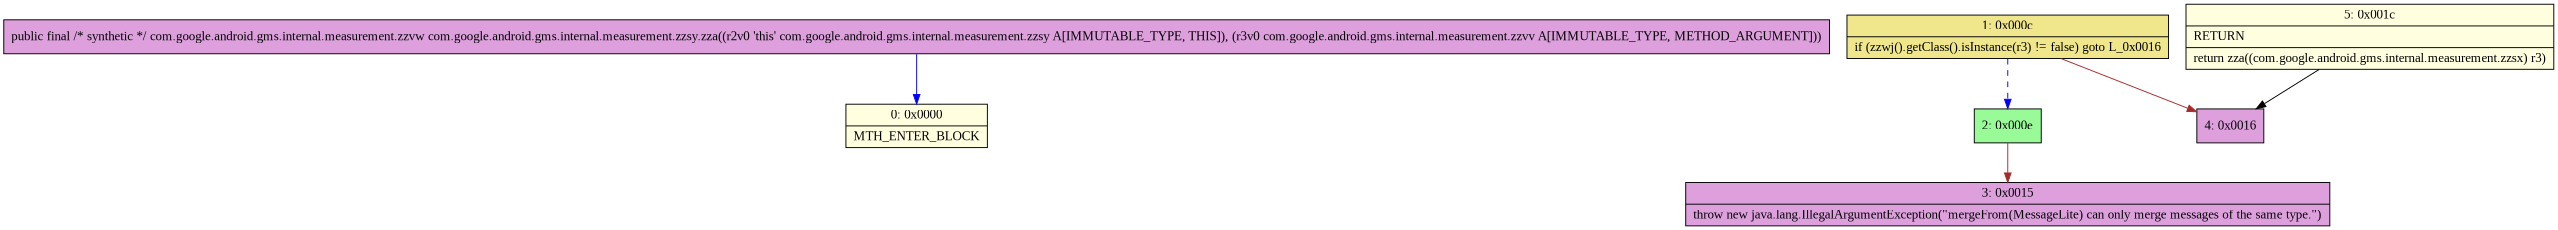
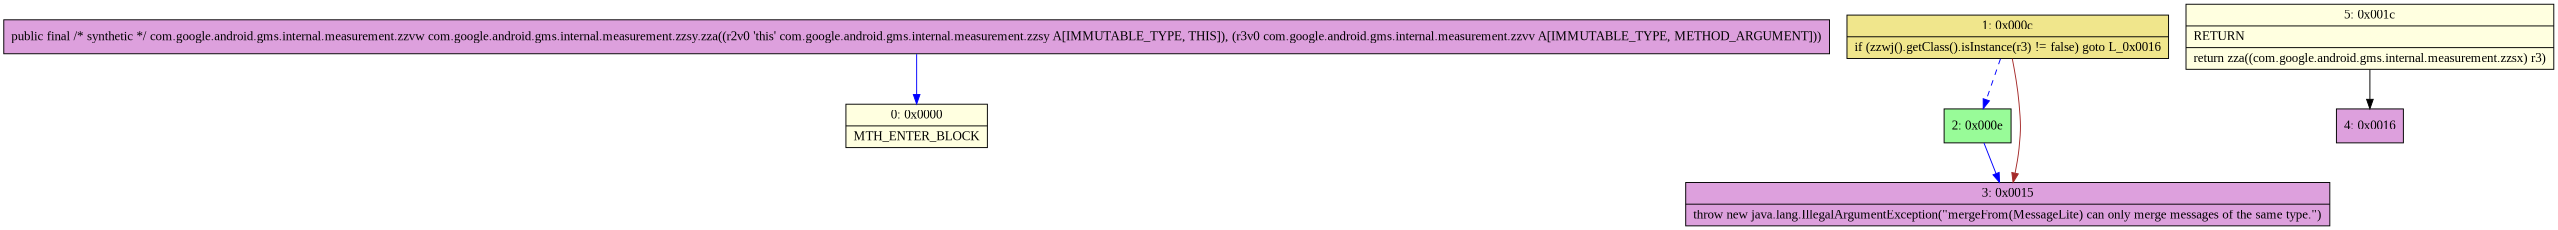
edge "1: 0x000c" -> "4: 0x0016": now "1: 0x000c" -> "3: 0x0015"
edge "2: 0x000e" -> "3: 0x0015": color brown -> blue
